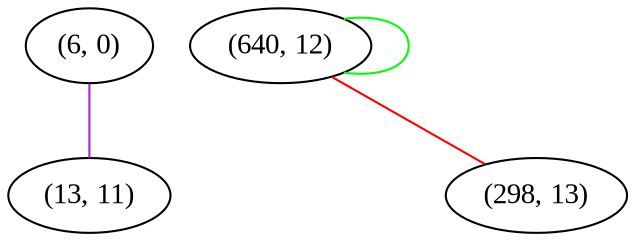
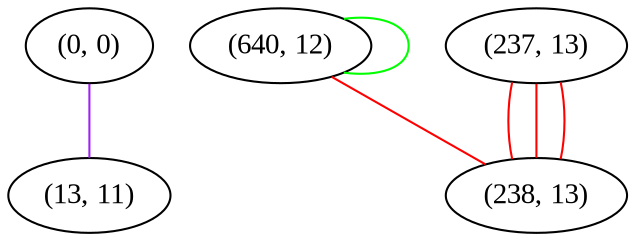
node "(6, 0)": label "(6, 0)" -> "(0, 0)"
node "(237, 13)": added
node "(298, 13)": label "(298, 13)" -> "(238, 13)"
